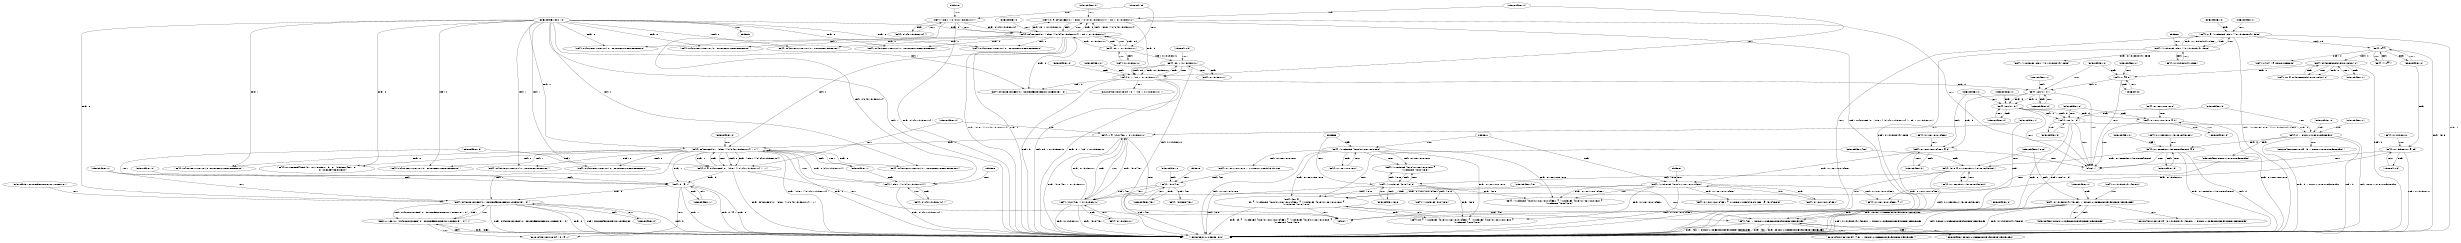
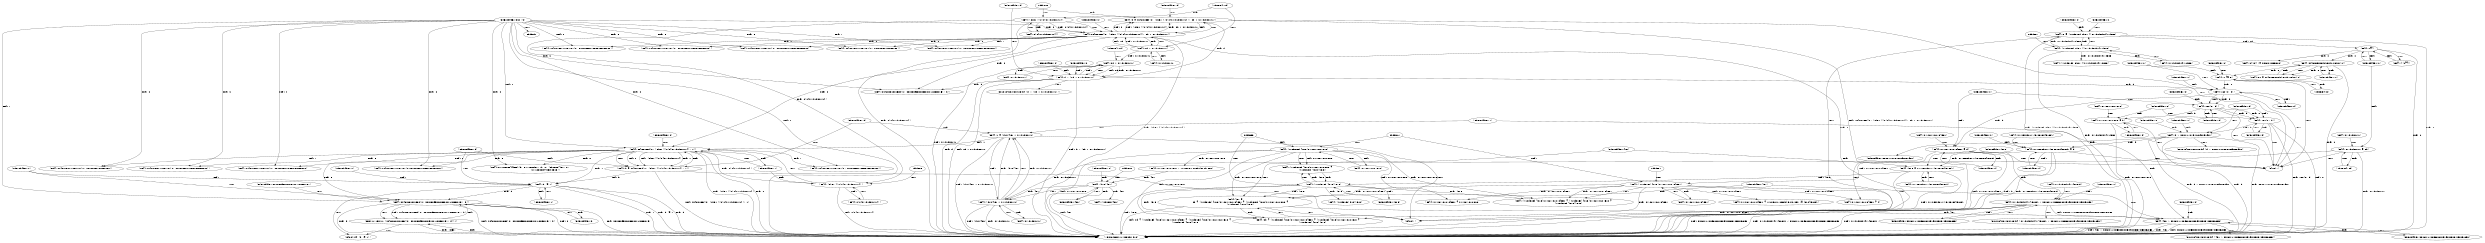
edge "(Call,p++)" -> "(MethodReturn,static int)": label "DDG: keya" -> "DDG: p"
node "(Call,s->s2->tmp.clear + s->s2->tmp.enc)": added
node "(ControlStructure,if (i != n))": label "(ControlStructure,if (i != n))" -> "(Block,if (i != n))"
